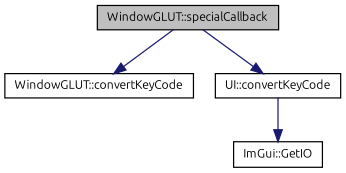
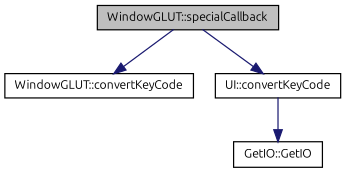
node "ImGui::GetIO": label "ImGui::GetIO" -> "GetIO::GetIO"
